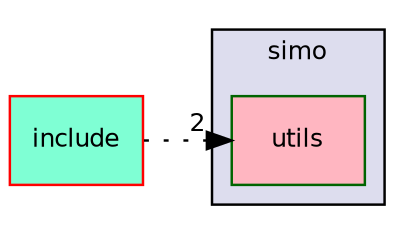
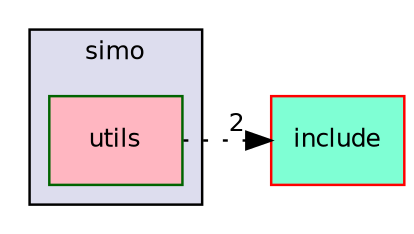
edge "include" -> "utils": reversed
